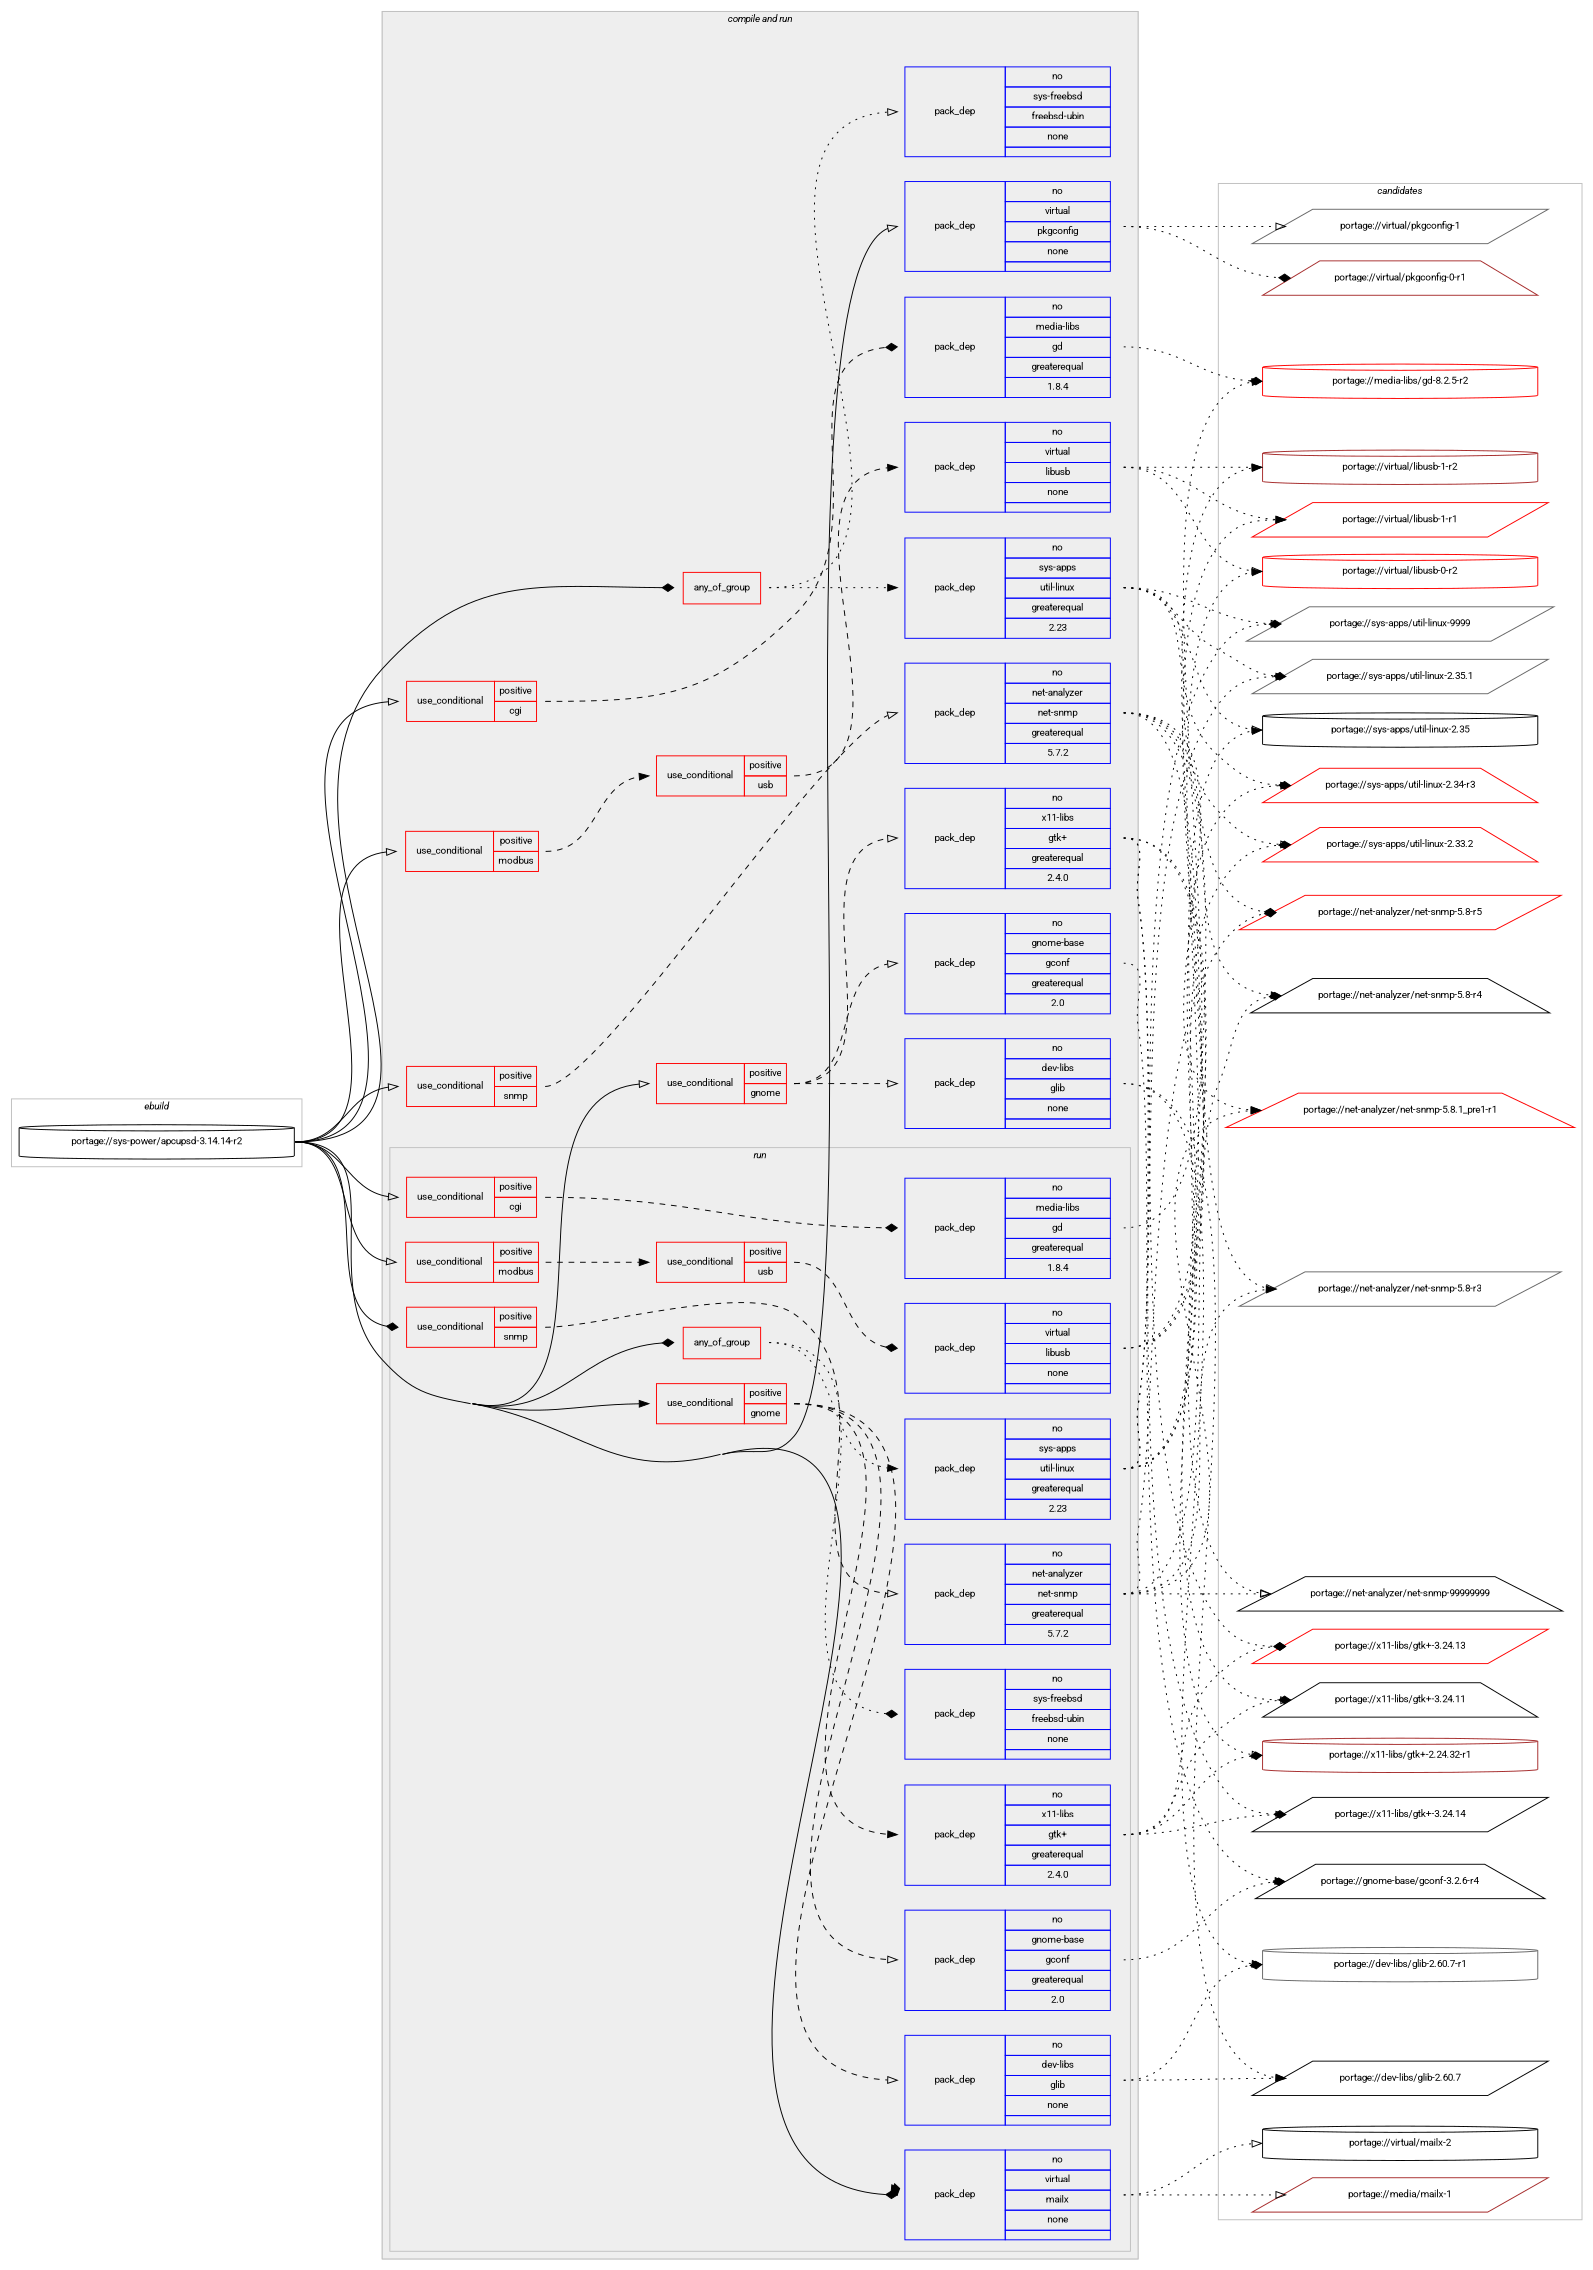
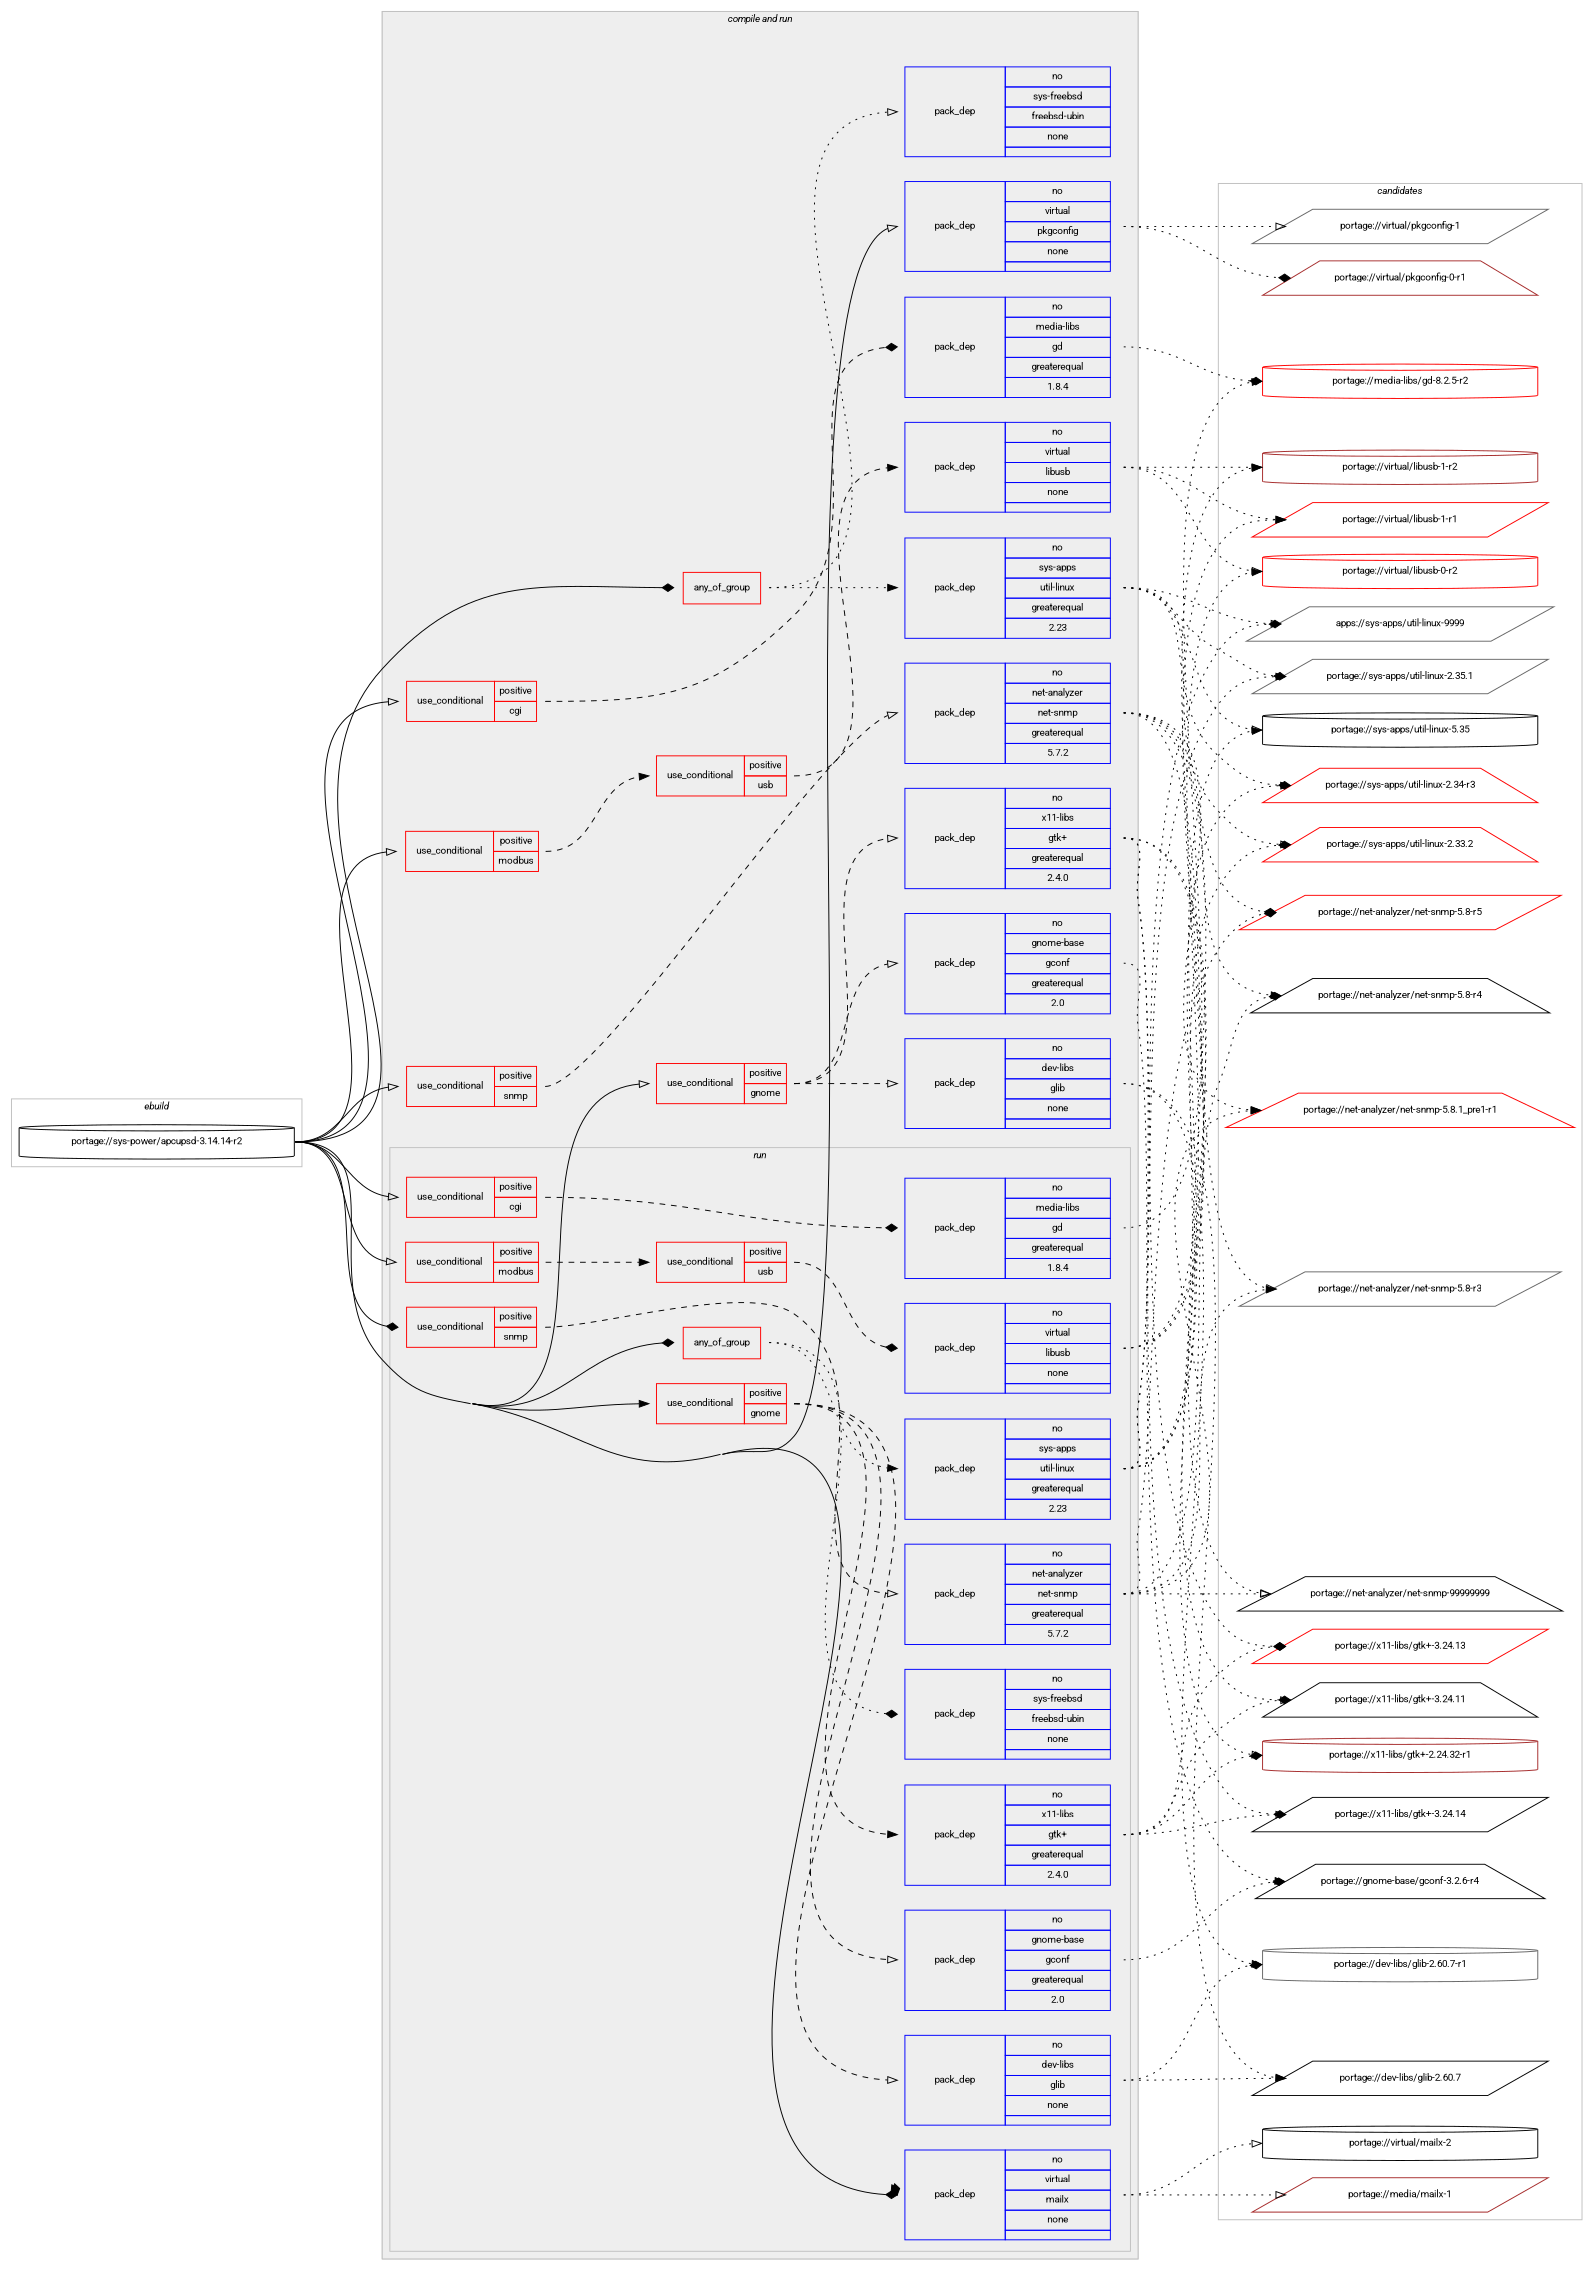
node "portage://sys-apps/util-linux-9999": label "portage://sys-apps/util-linux-9999" -> "apps://sys-apps/util-linux-9999"
node "portage://sys-apps/util-linux-2.35": label "portage://sys-apps/util-linux-2.35" -> "portage://sys-apps/util-linux-5.35"
